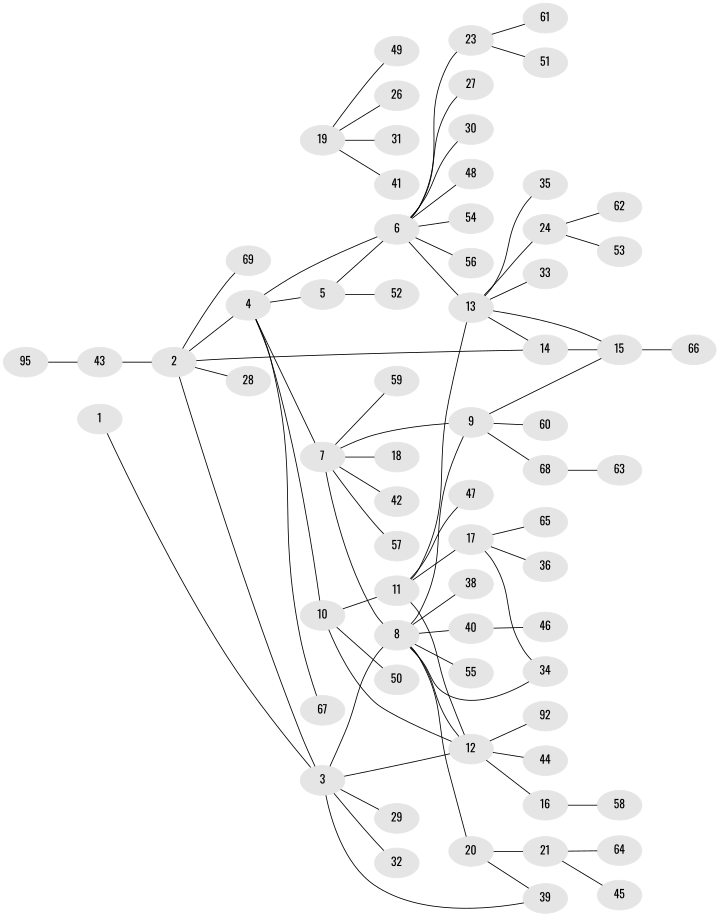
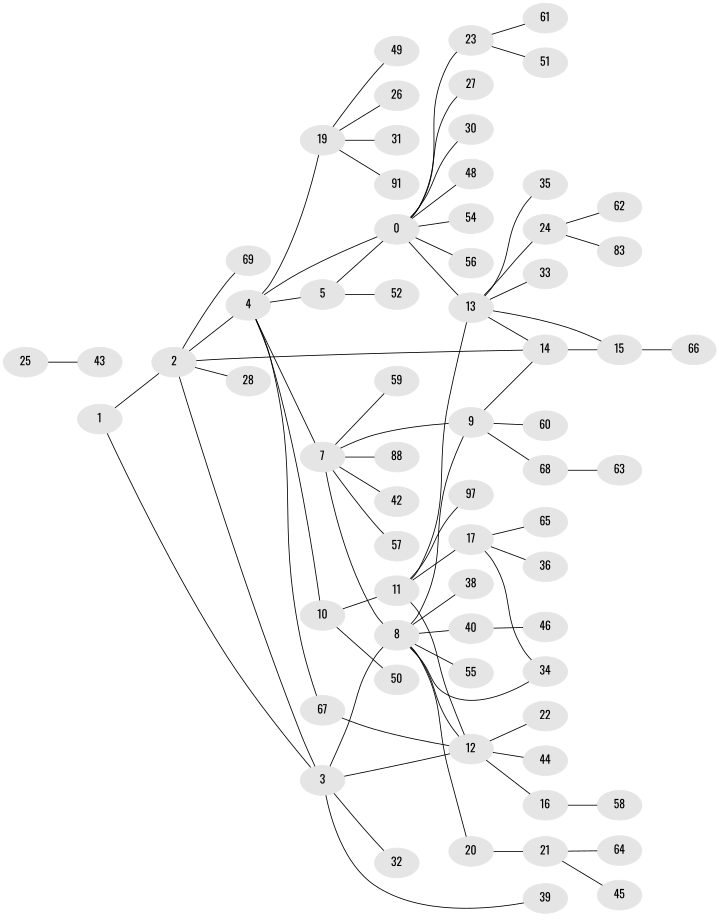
node "41": label "41" -> "91"
edge "19" -- "4": added
node "6": label "6" -> "0"
node "53": label "53" -> "83"
node "95": label "95" -> "25"
edge "43" -- "2": now "1" -- "2"
edge "15" -- "9": now "14" -- "9"
node "18": label "18" -> "88"
node "47": label "47" -> "97"
edge "10" -- "12": now "67" -- "12"
node "92": label "92" -> "22"
node "29": removed
edge "20" -- "39": removed
